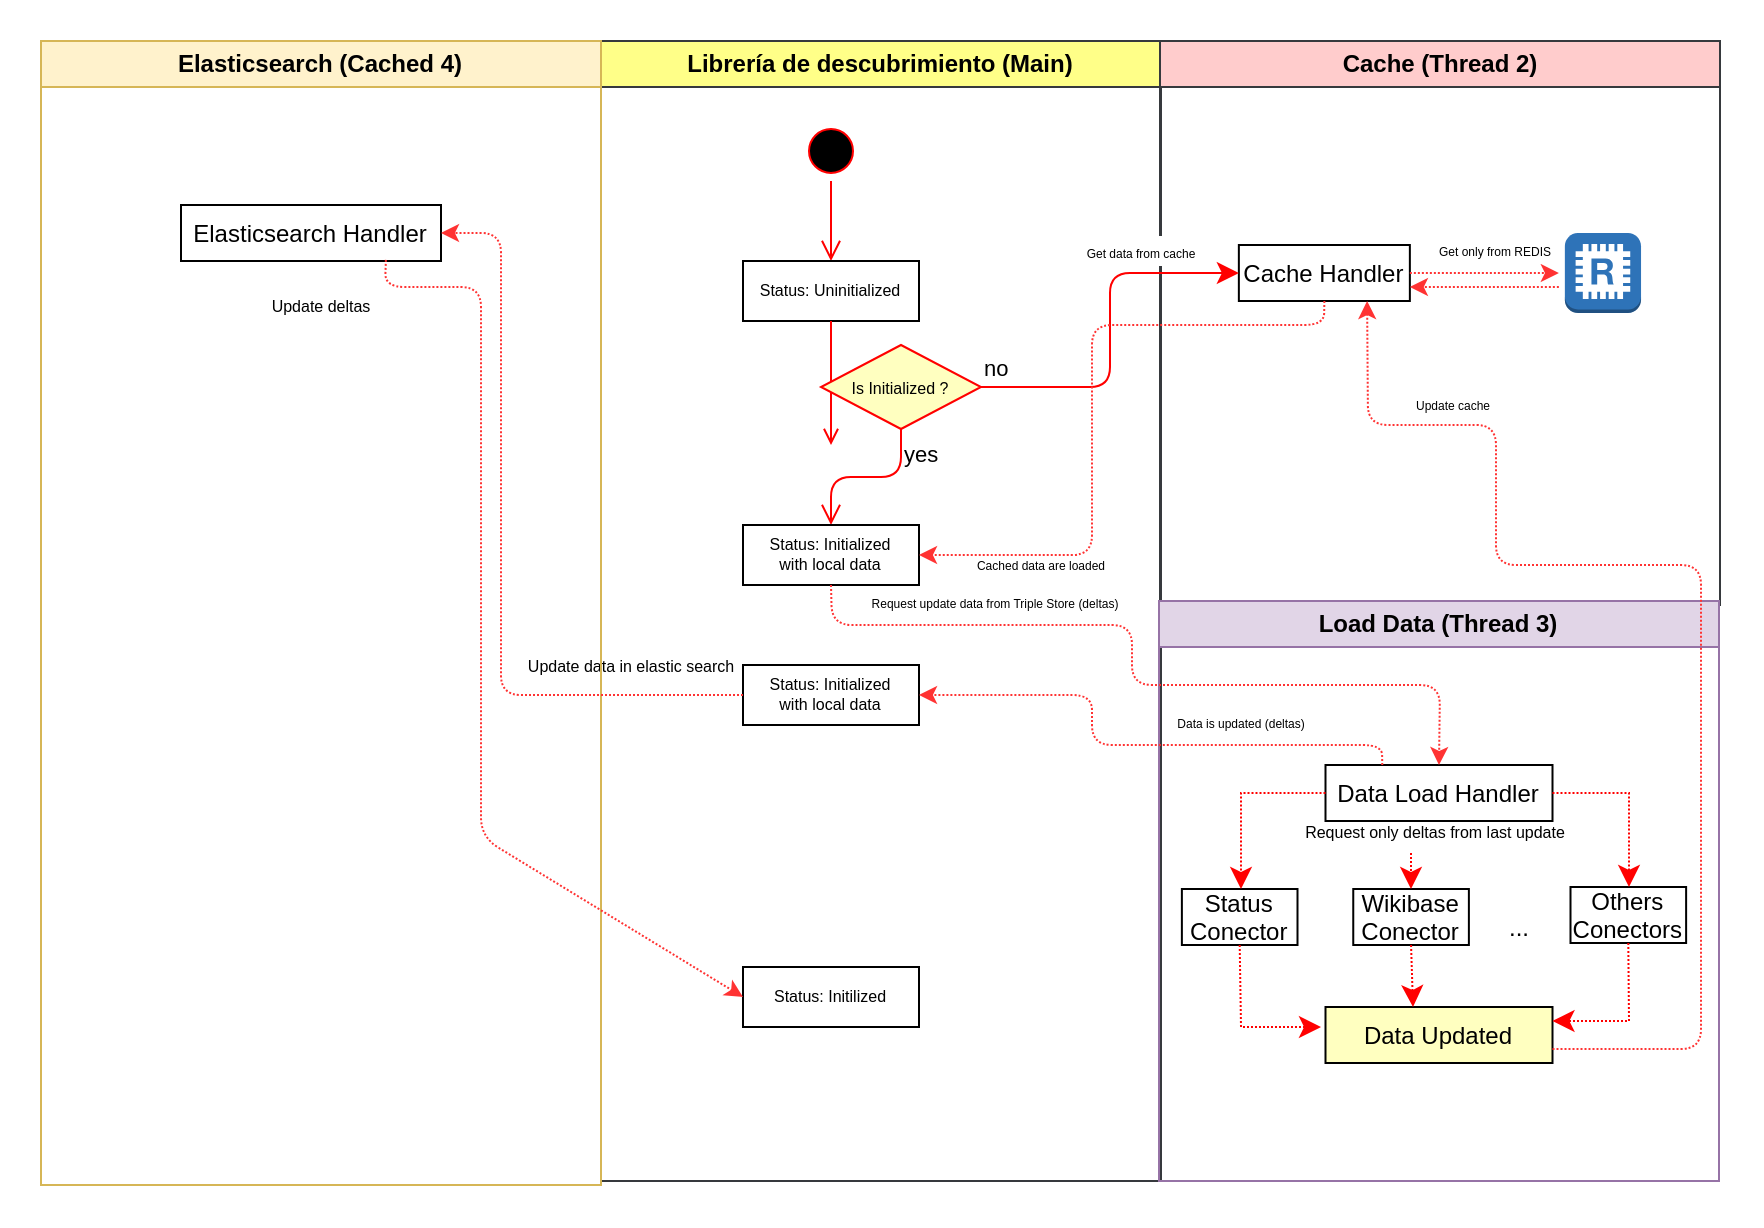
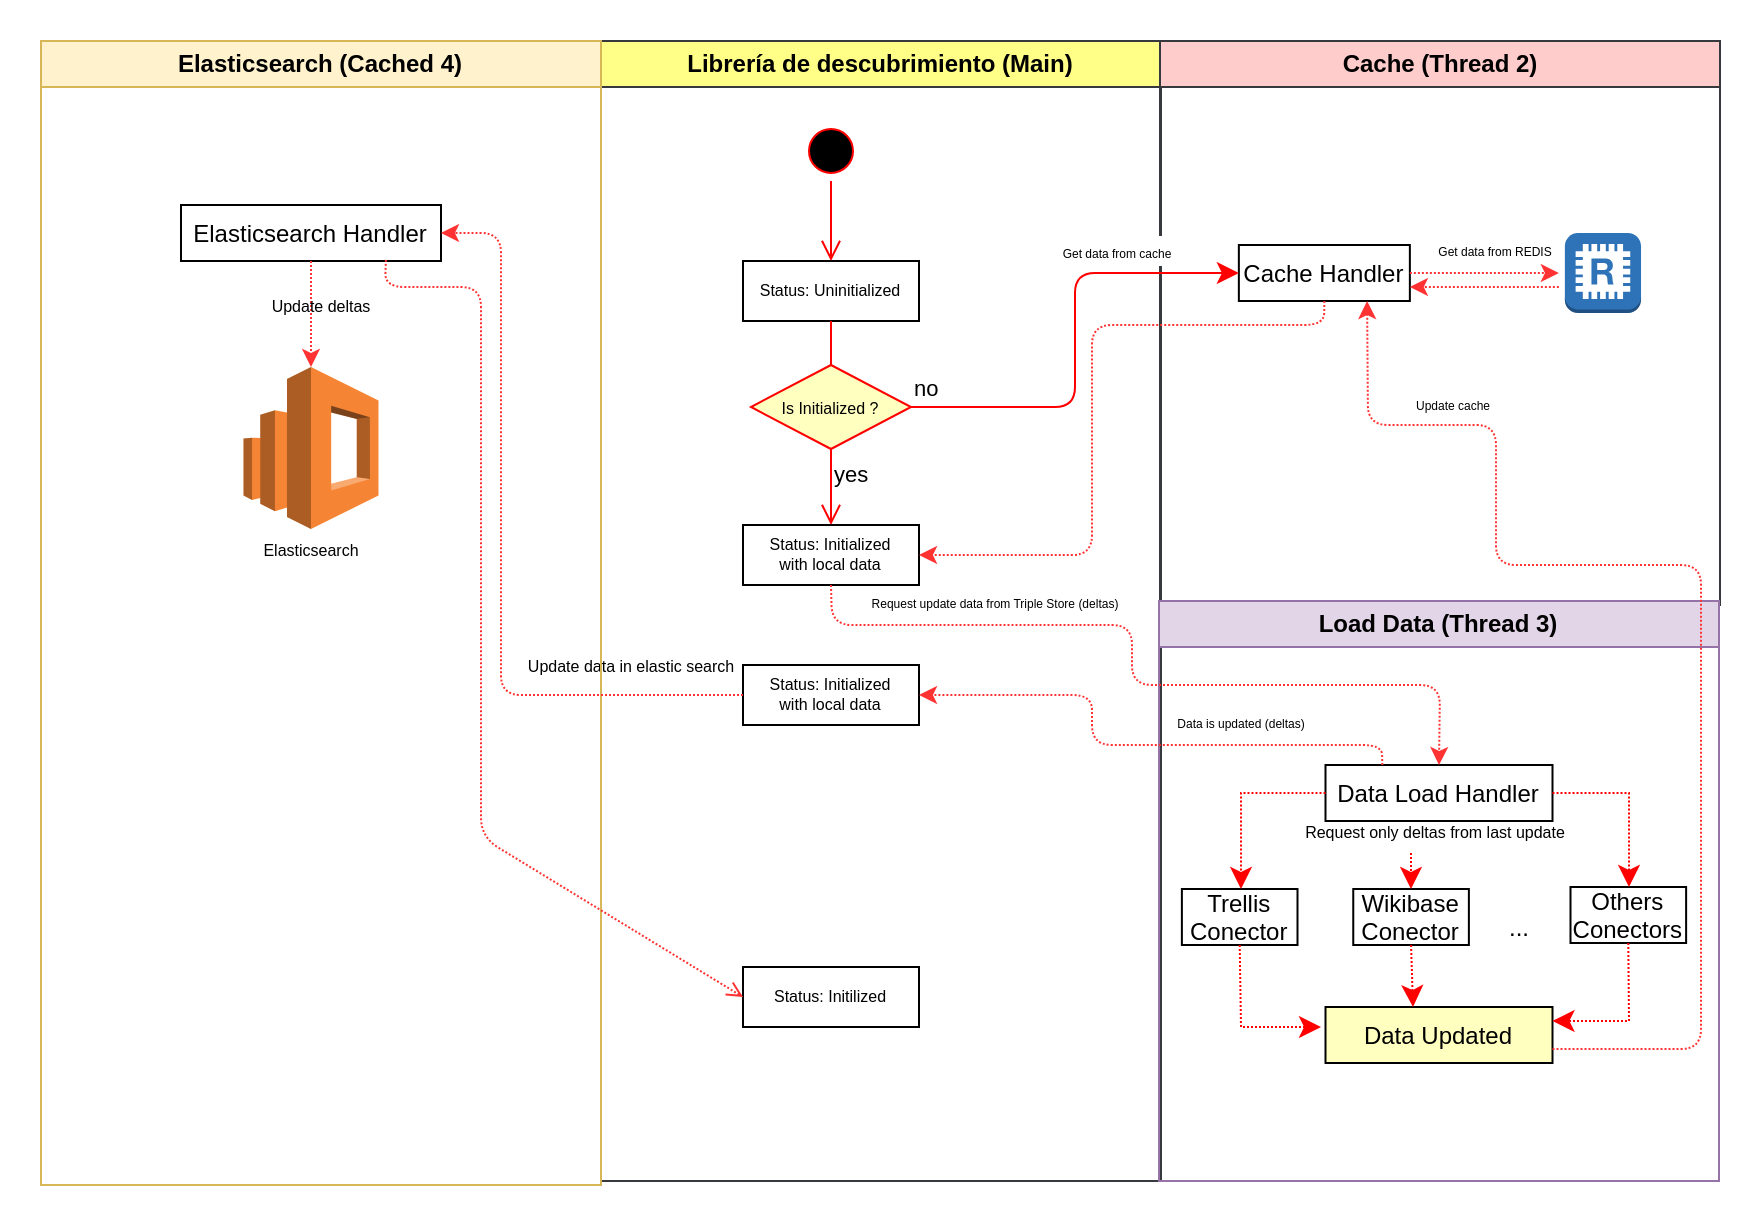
node "Get only from REDIS": label "Get only from REDIS" -> "Get data from REDIS"
edge "Elasticsearch Handler" -> "Elasticsearch": added
node "Is Initialized ?": moved (901, 387) -> (831, 407)
node "Elasticsearch": added
node "Cached data are loaded": removed
node "Status Conector": label "Status Conector" -> "Trellis Conector"
edge "Elasticsearch Handler" -> "Status: Initilized": arrowhead classic -> open
